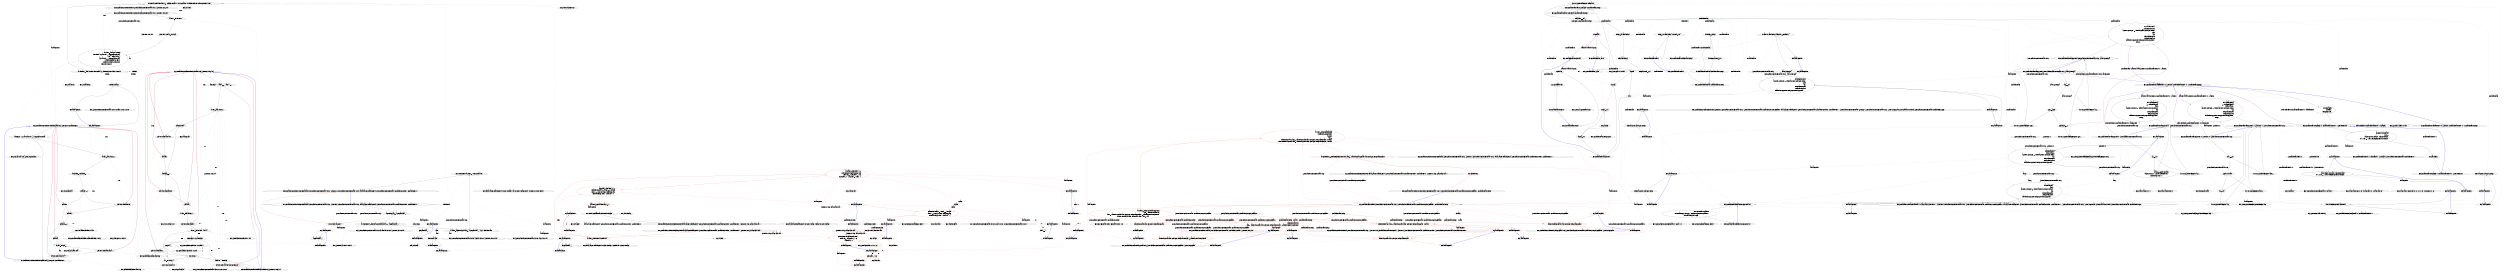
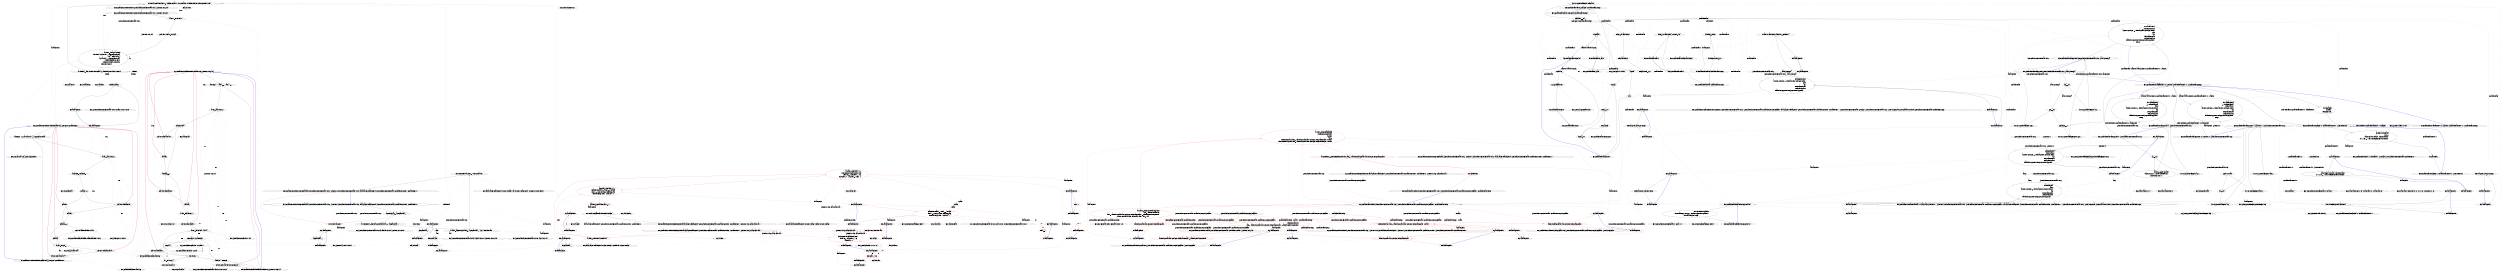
edge "CommandLine.Parser" -> "settings = new ParserSettings { Consumed = true }": label "tokenizerResult" -> "CommandLine.Parser"
edge "CommandLine.Parser" -> "this.settings = settings": label "CommandLine.Parser" -> "tokenizerResult"
edge "CommandLine.Parser" -> "settings.Consumed = true": label "CommandLine.Parser" -> "lambda expression"
node "Entry CommandLine.Parser.Dispose(bool)": label "Entry CommandLine.Parser.Dispose(bool)" -> "Skip CommandLine.Parser.Dispose(bool)"
node "Entry Unk.IsName": added
node "types == typeof": label "types == typeof" -> "types == null"
node "factory == null": removed
edge "equalIndex <= 0" -> "var parts = text.Split('=')": now "var text = value.Substring(2)" -> "var parts = text.Split('=')"
node "CommandLine.Core.Token": removed
